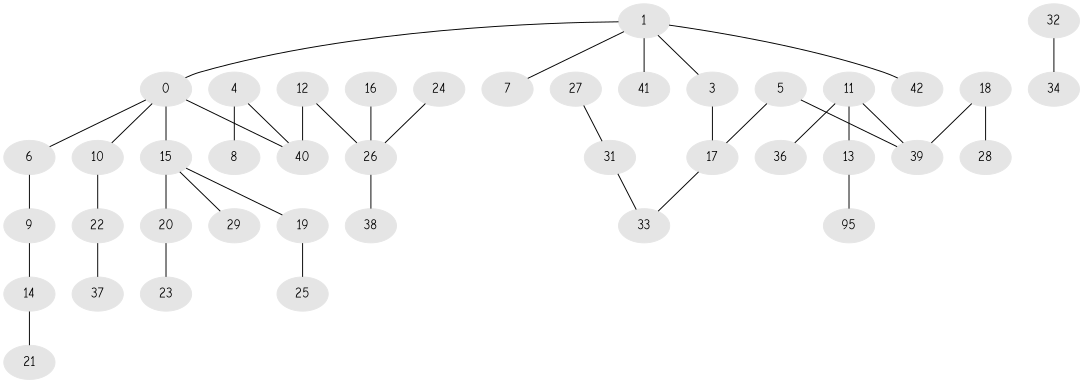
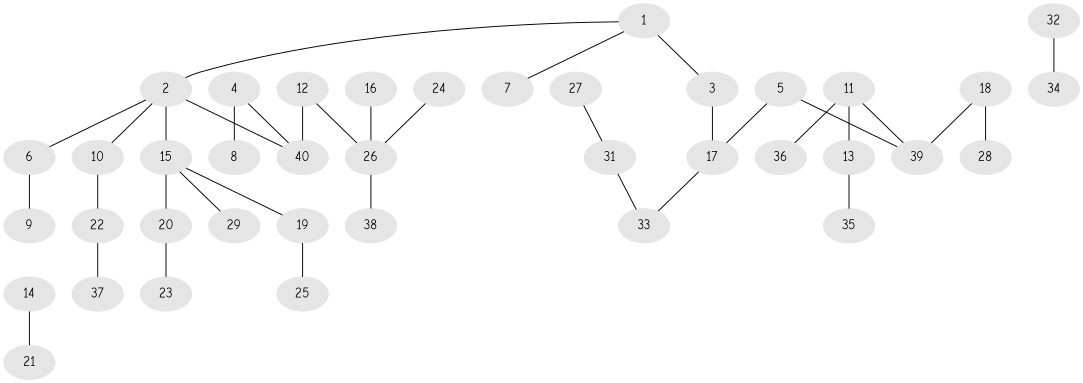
node "0": label "0" -> "2"
node "41": removed
node "42": removed
node "95": label "95" -> "35"
edge "9" -- "14": removed
